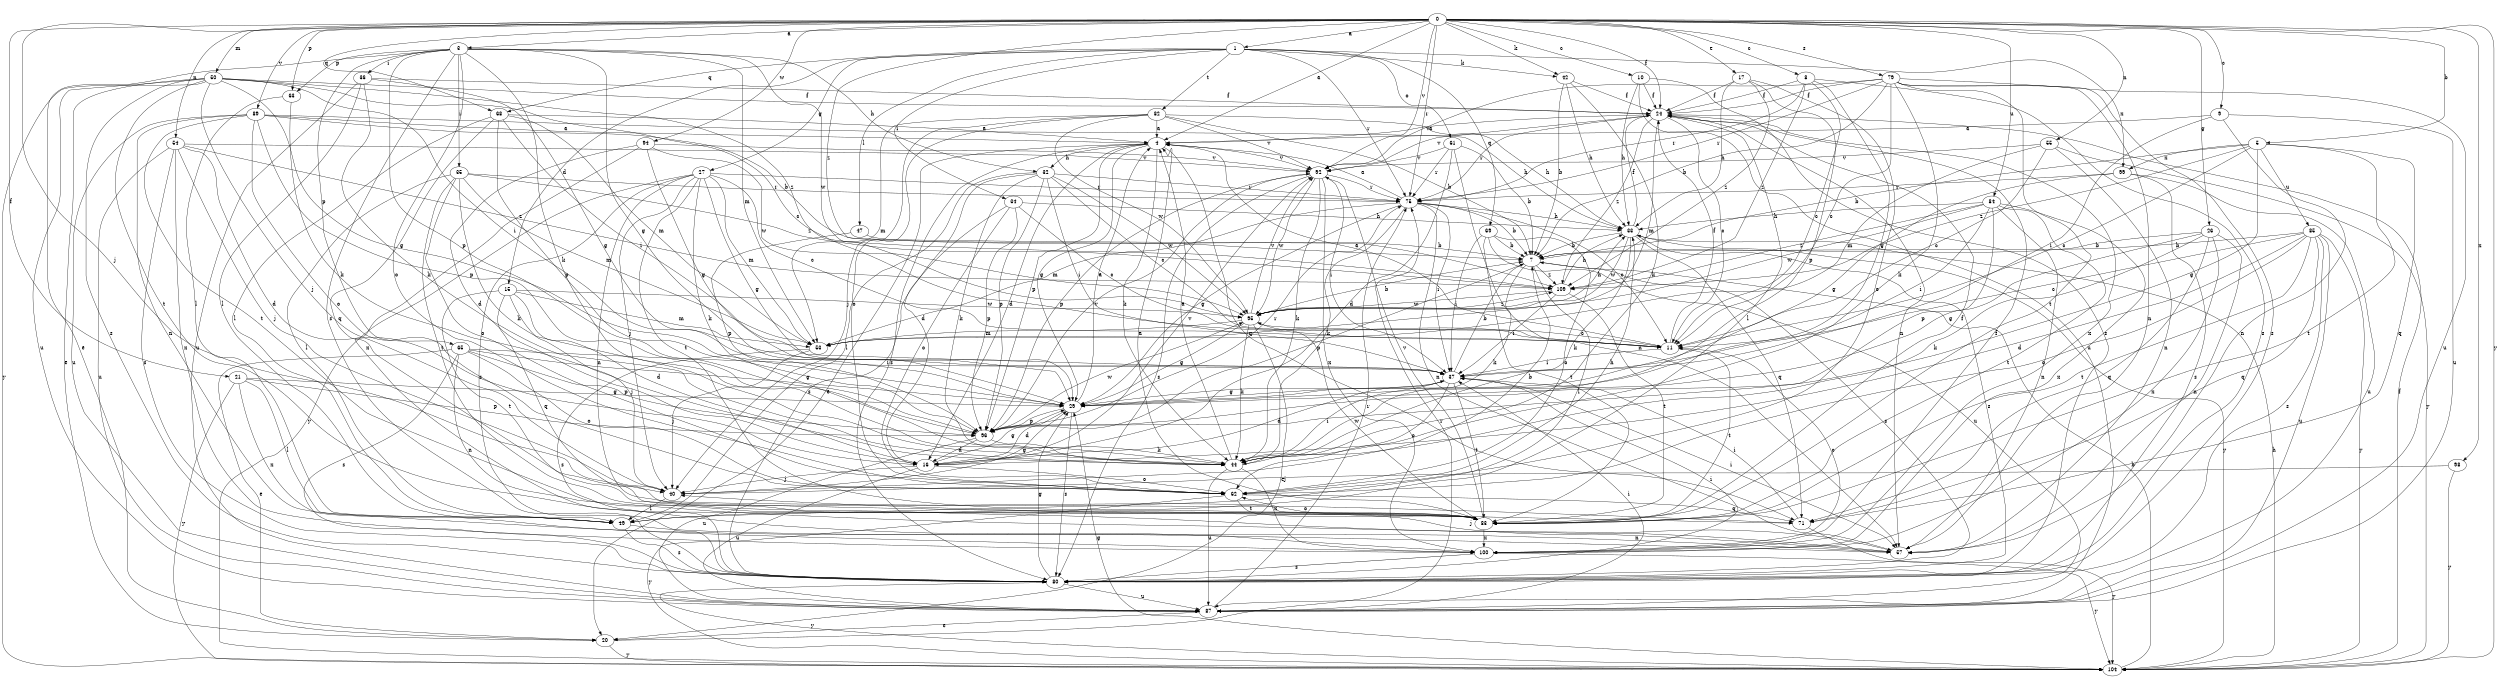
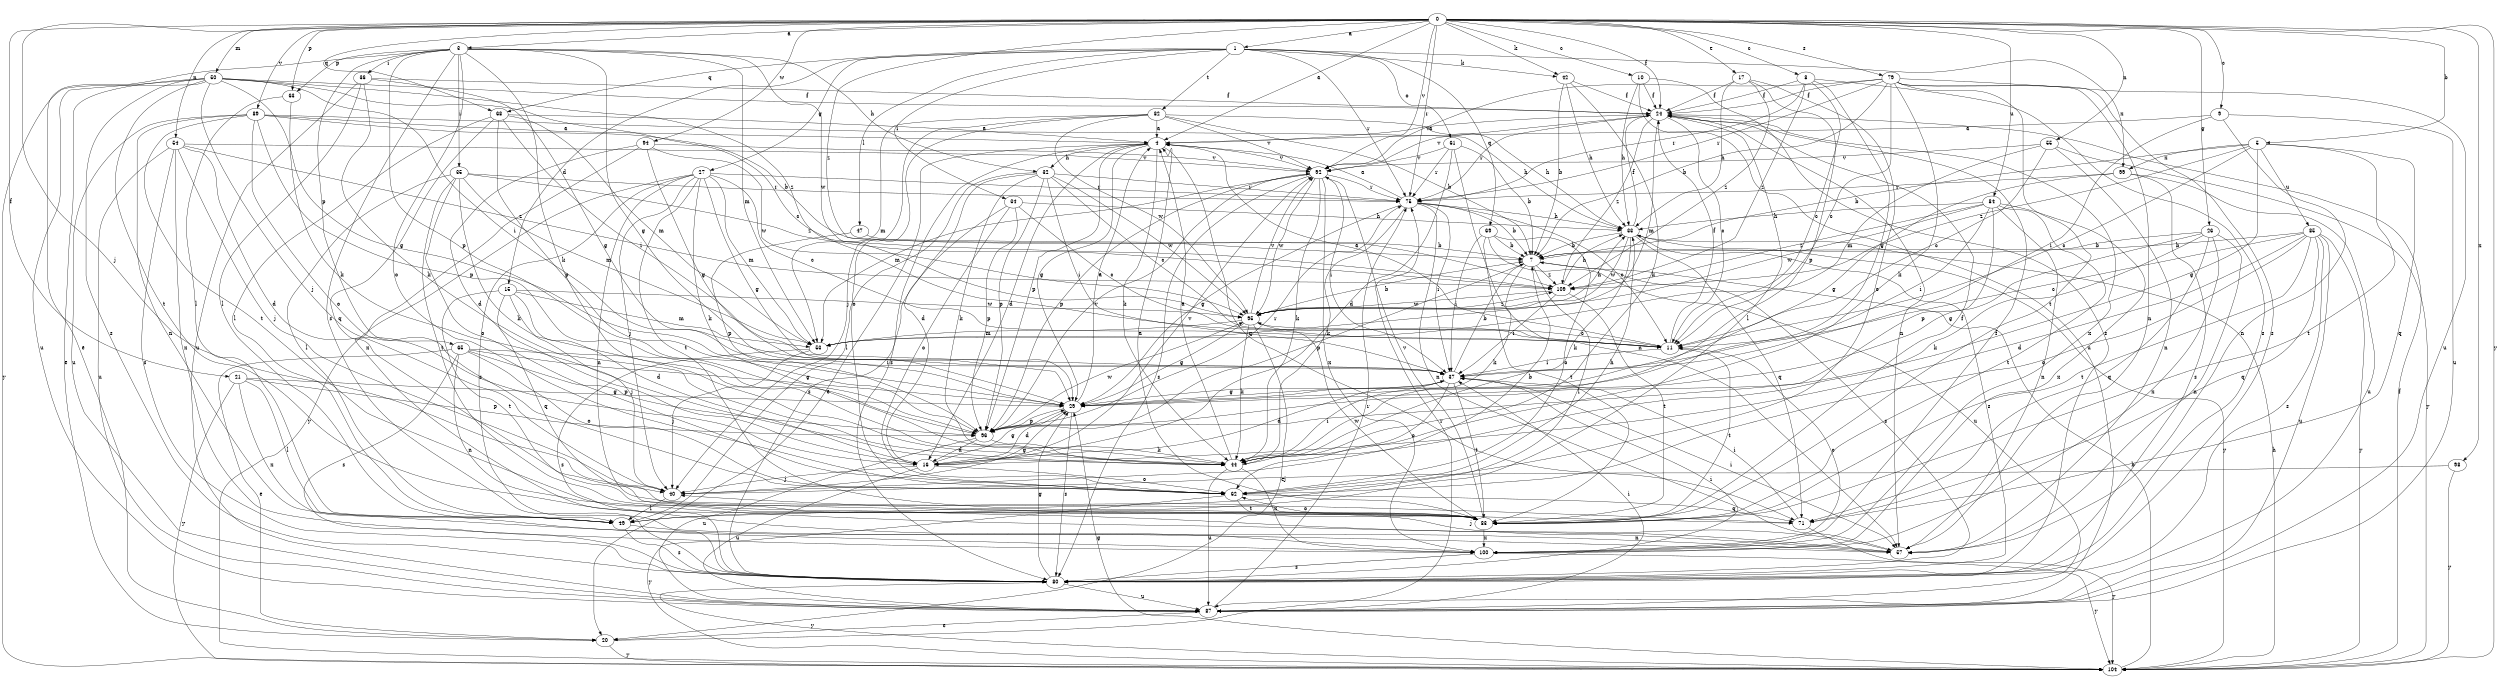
edge "75" -> "53": now "92" -> "53"
